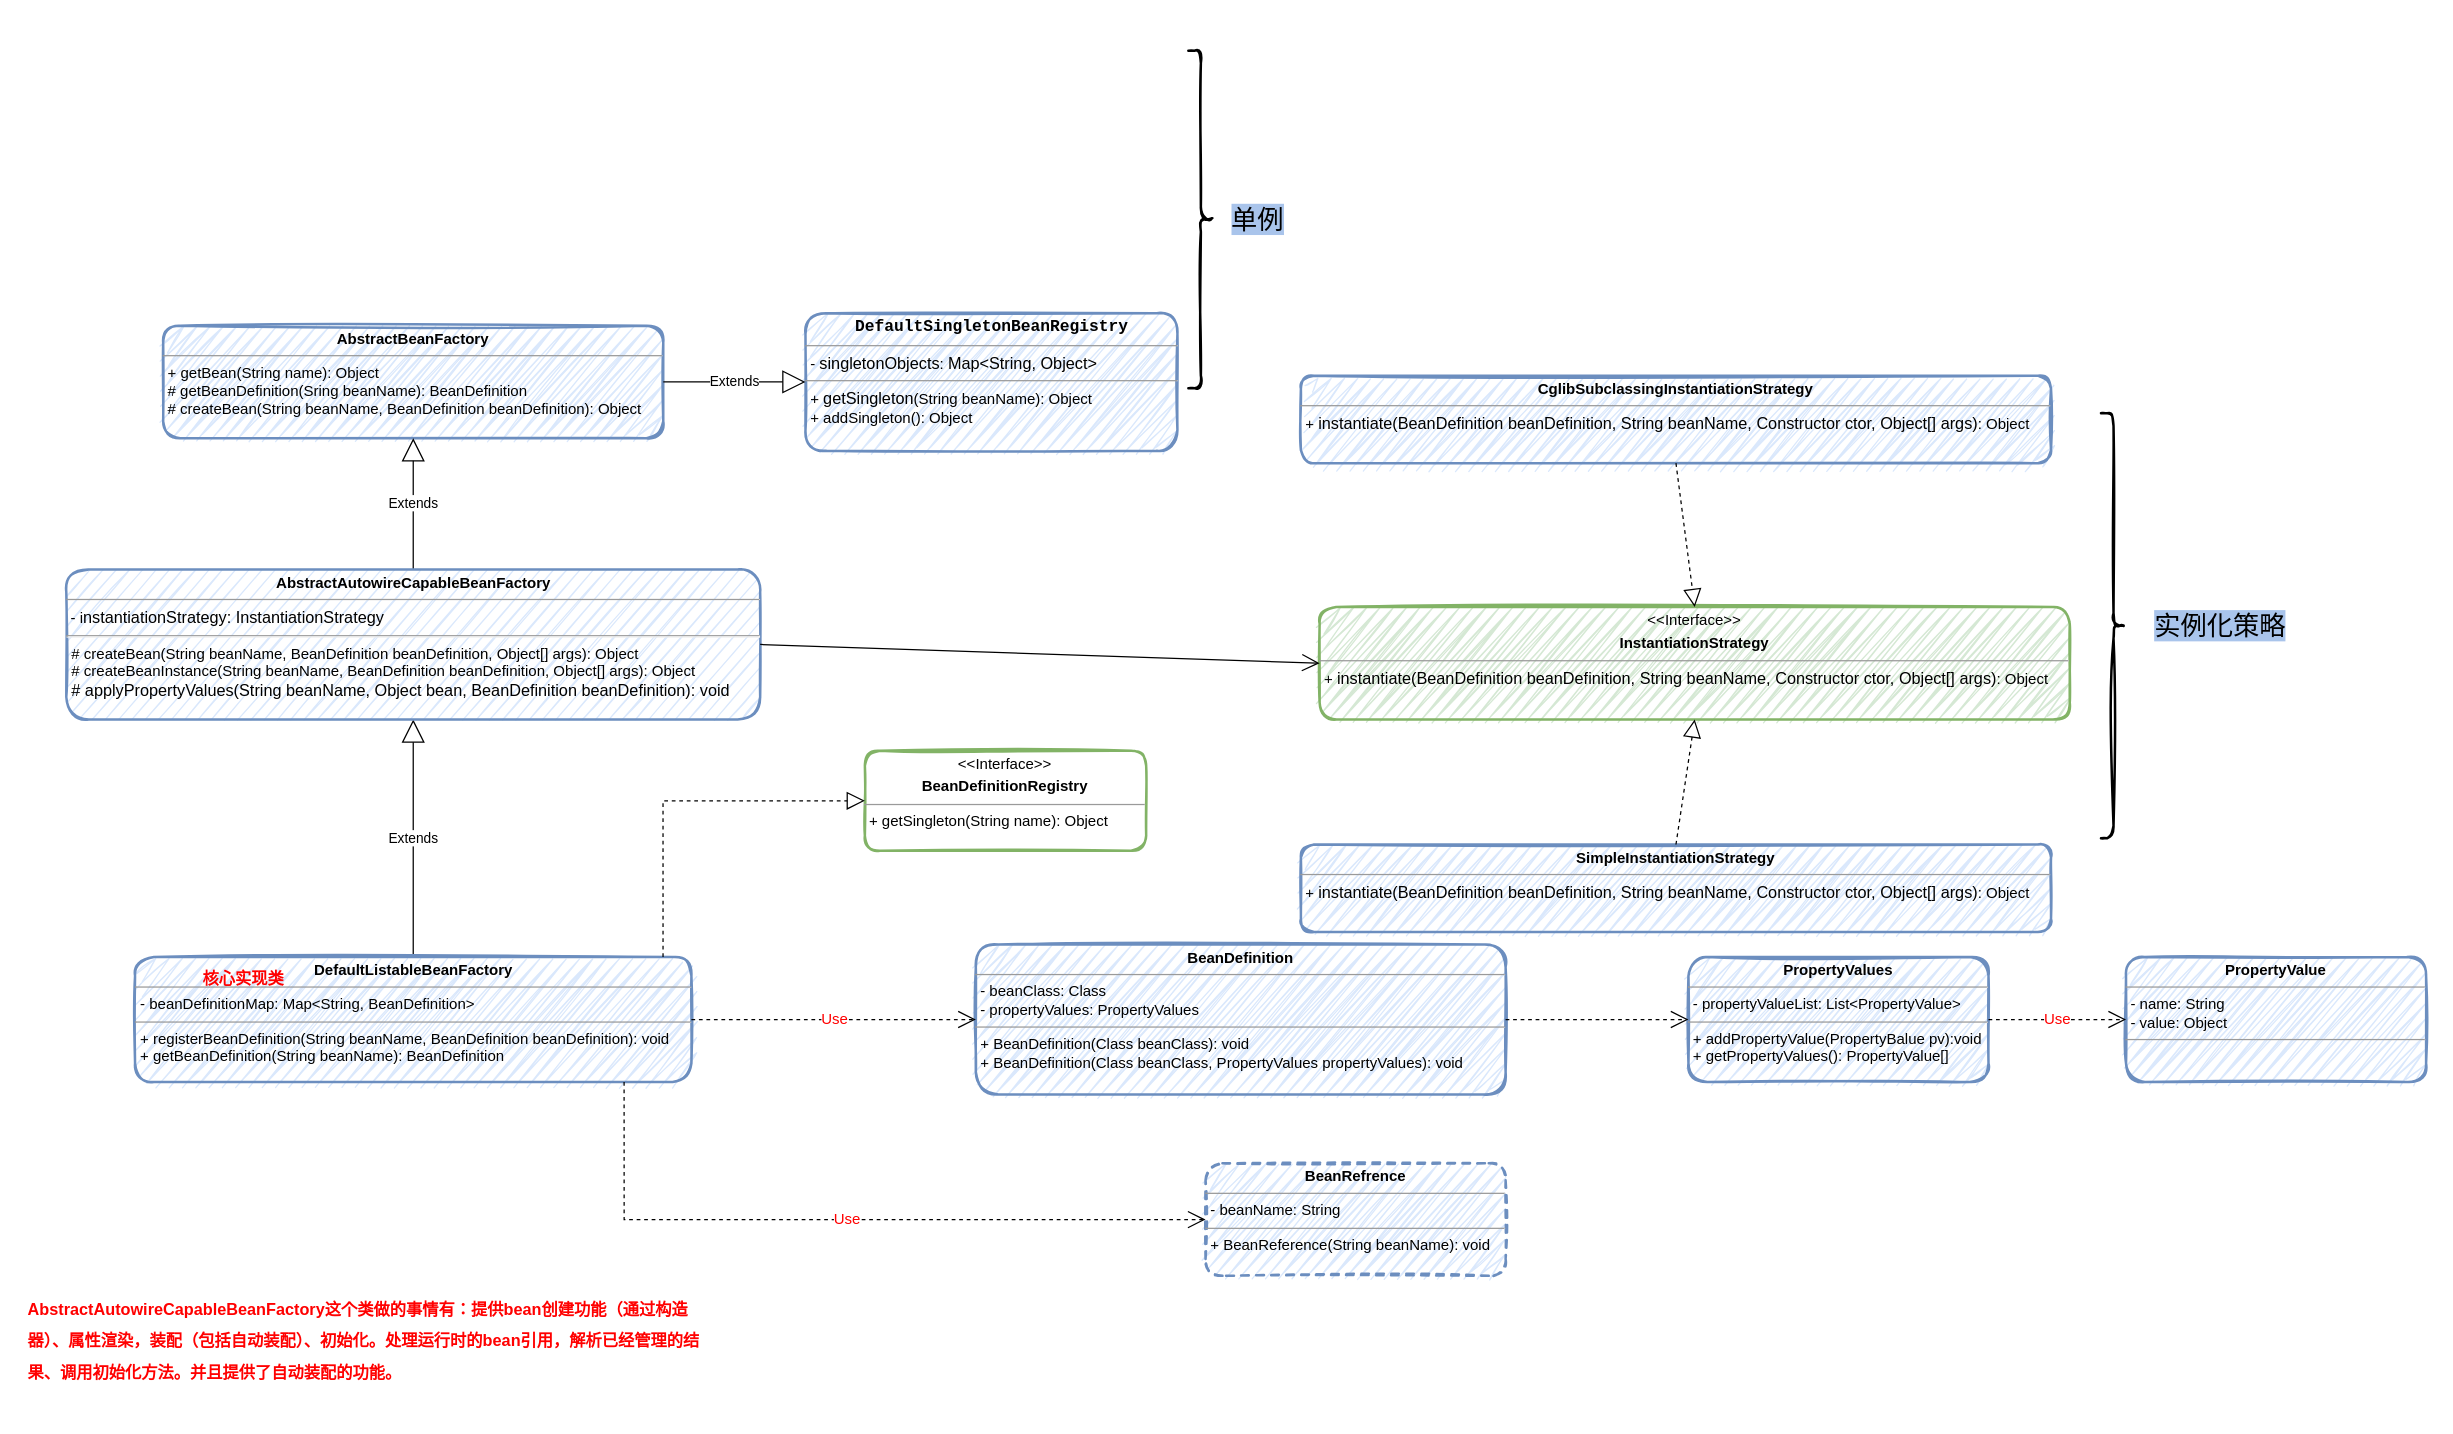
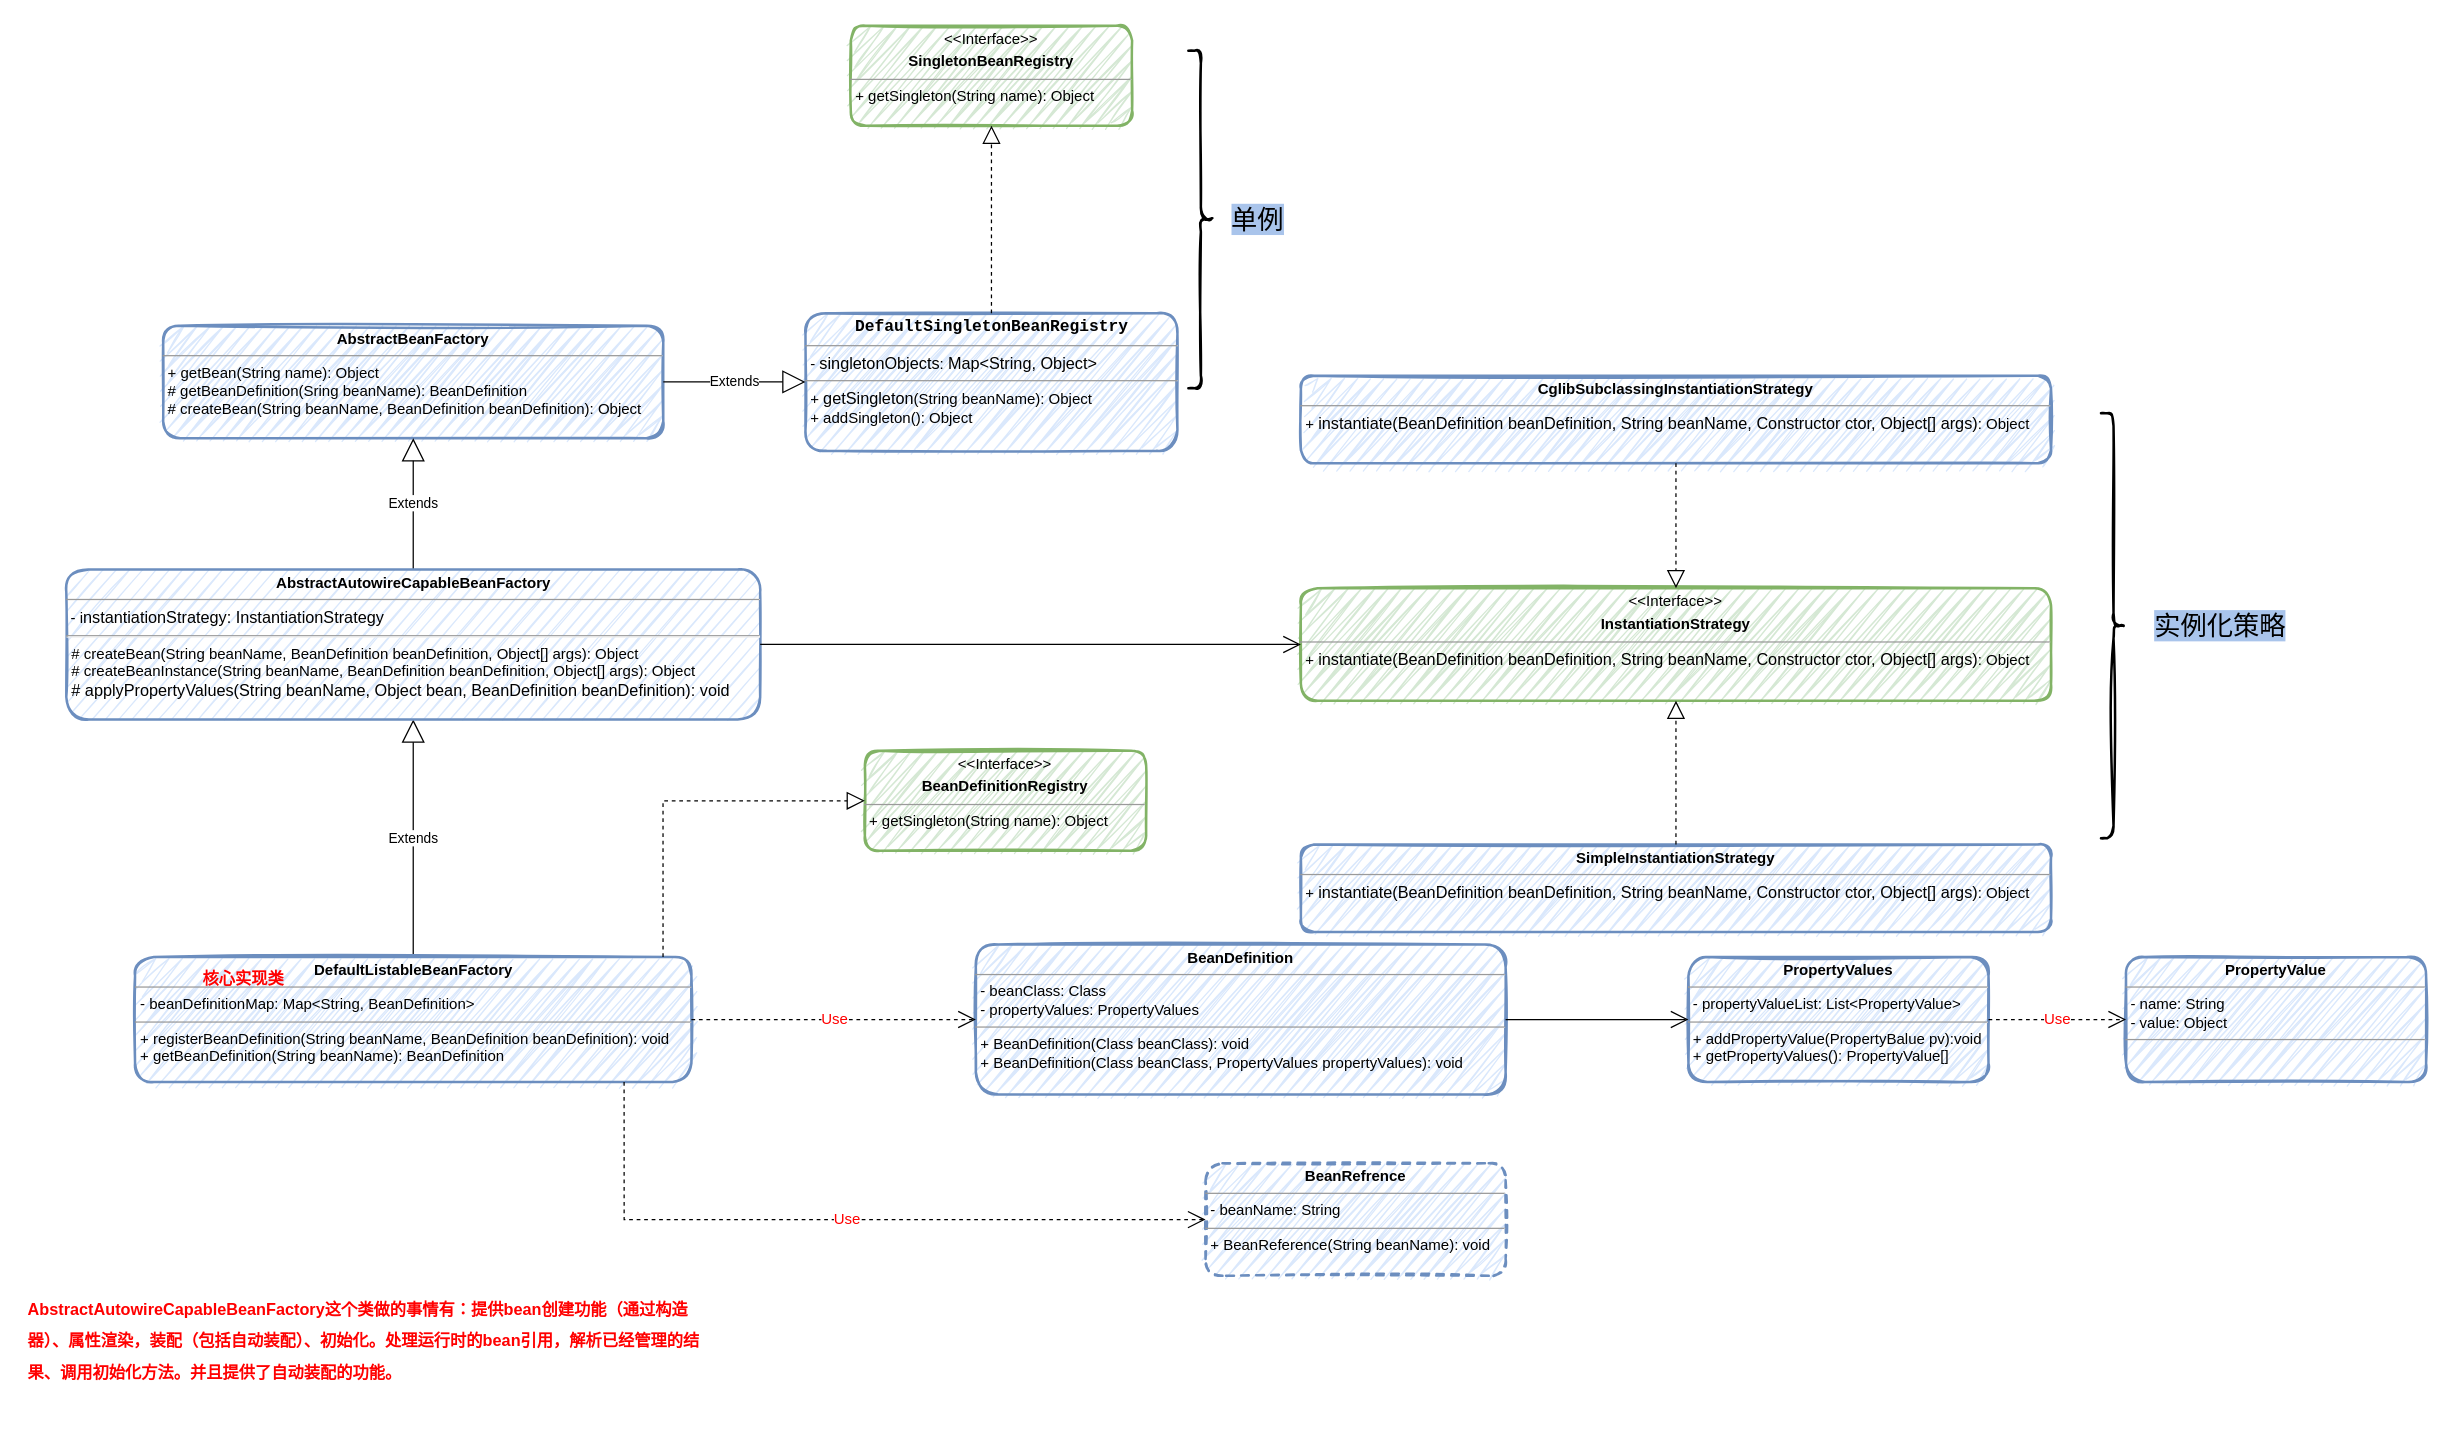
node "<<Interface>> SingletonBeanRegistry + getSingleton(String name): Object": added
edge "DefaultSingletonBeanRegistry - singletonObjects: Map<String, Object> + getSingleton(String beanName): Object + addSingleton(): Object" -> "<<Interface>> SingletonBeanRegistry + getSingleton(String name): Object": added
node "<<Interface>> InstantiationStrategy + instantiate(BeanDefinition beanDefinition, String beanName, Constructor ctor, Object[] args): Object": moved (1694, 663) -> (1676, 644)
node "<<Interface>> BeanDefinitionRegistry + getSingleton(String name): Object": fillcolor #ffffff -> #d5e8d4
edge "BeanDefinition - beanClass: Class - propertyValues: PropertyValues + BeanDefinition(Class beanClass): void + BeanDefinition(Class beanClass, PropertyValues propertyValues): void" -> "PropertyValues - propertyValueList: List<PropertyValue> + addPropertyValue(PropertyBalue pv):void + getPropertyValues(): PropertyValue[]": style dashed -> solid
